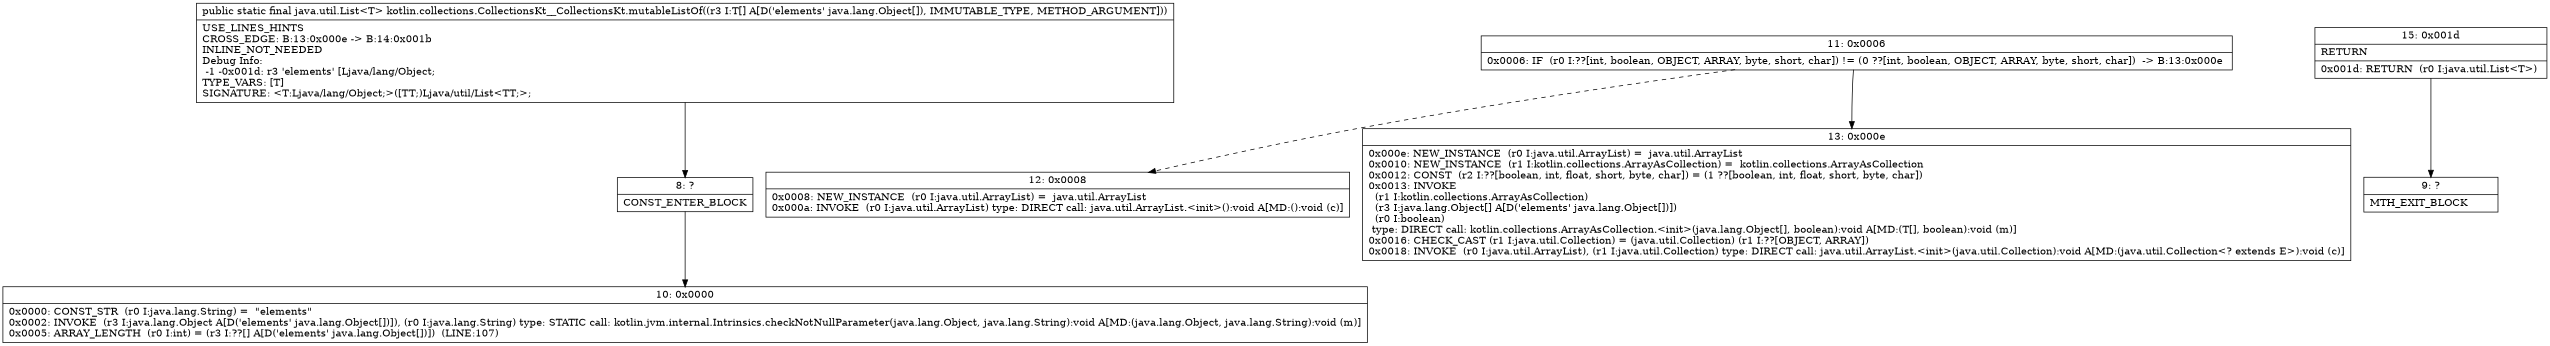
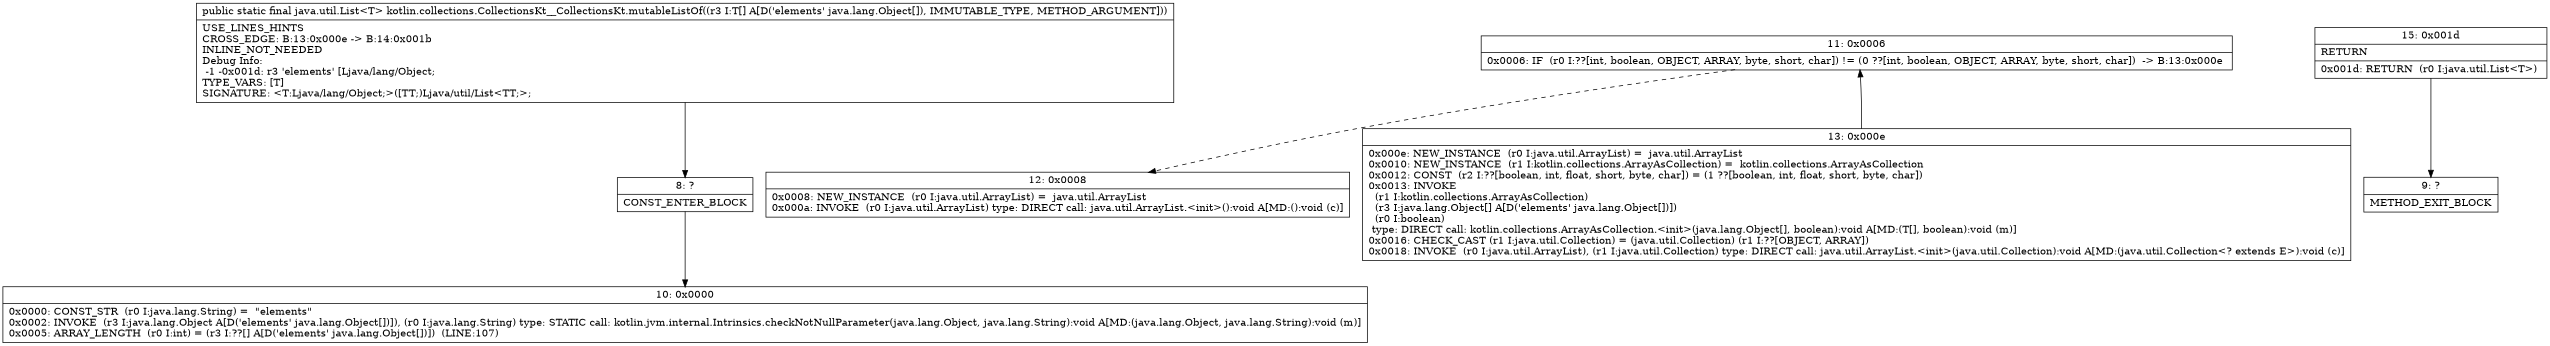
edge "11: 0x0006" -> "13: 0x000e": reversed
node "9: ?": text "MTH_EXIT_BLOCK" -> "METHOD_EXIT_BLOCK"
